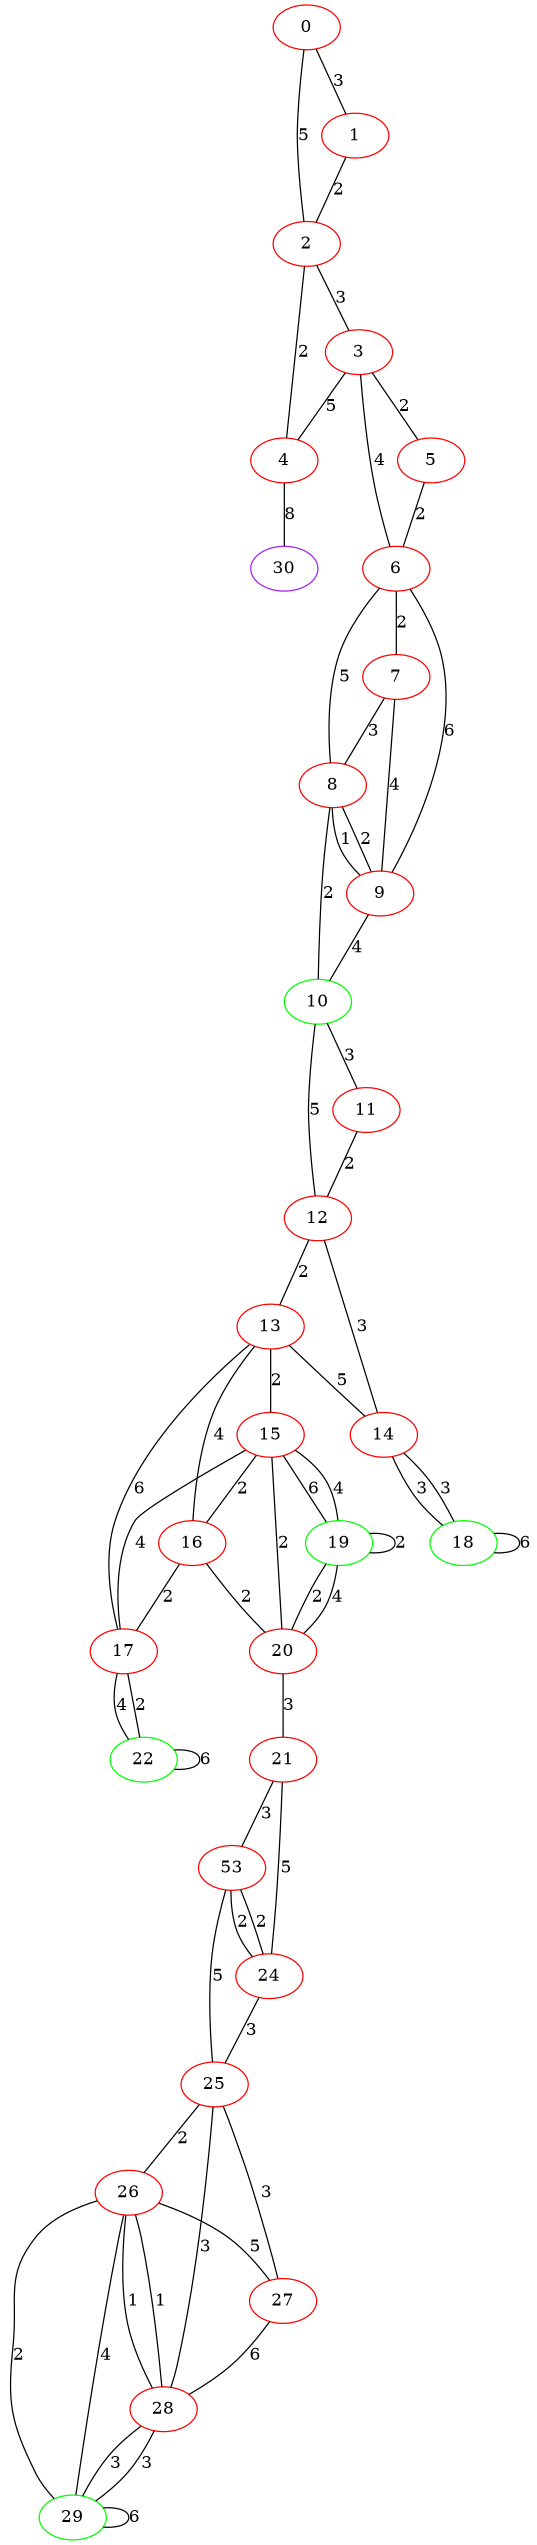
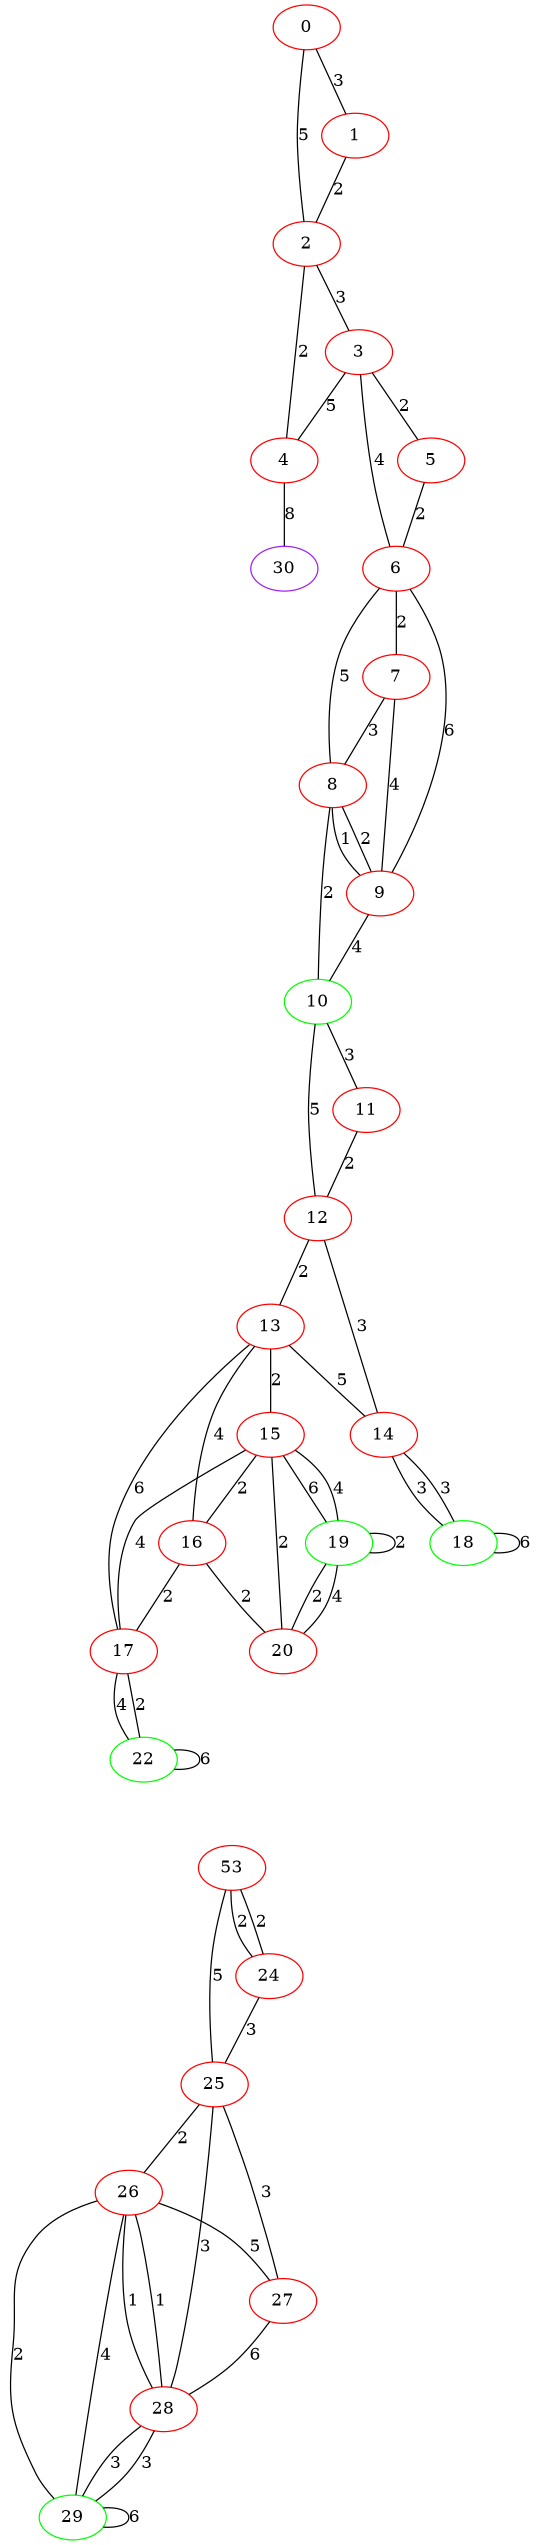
node "21": removed
